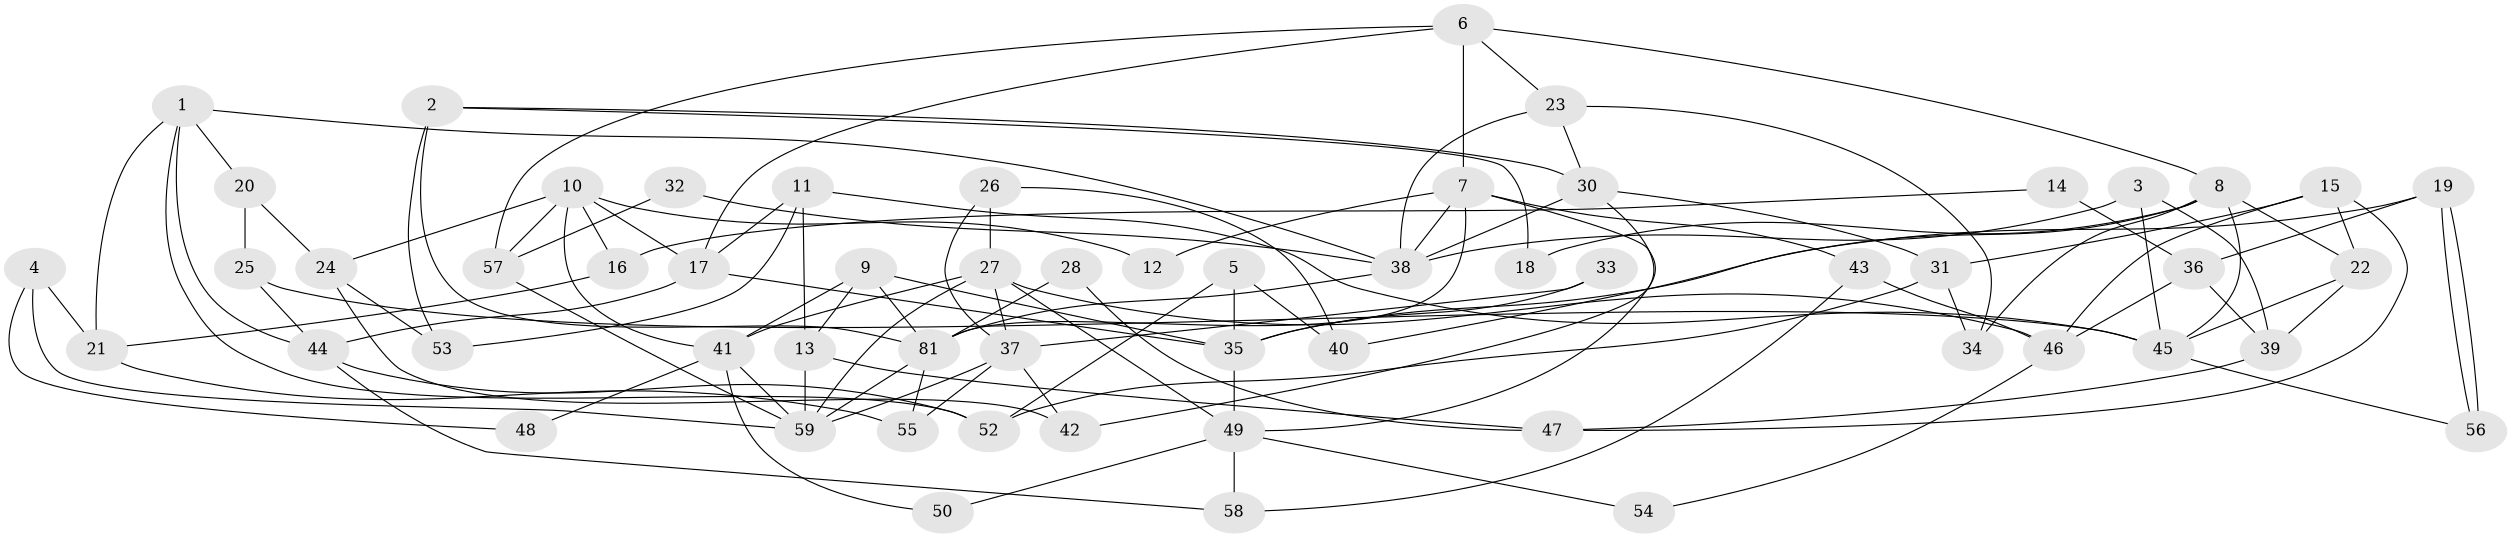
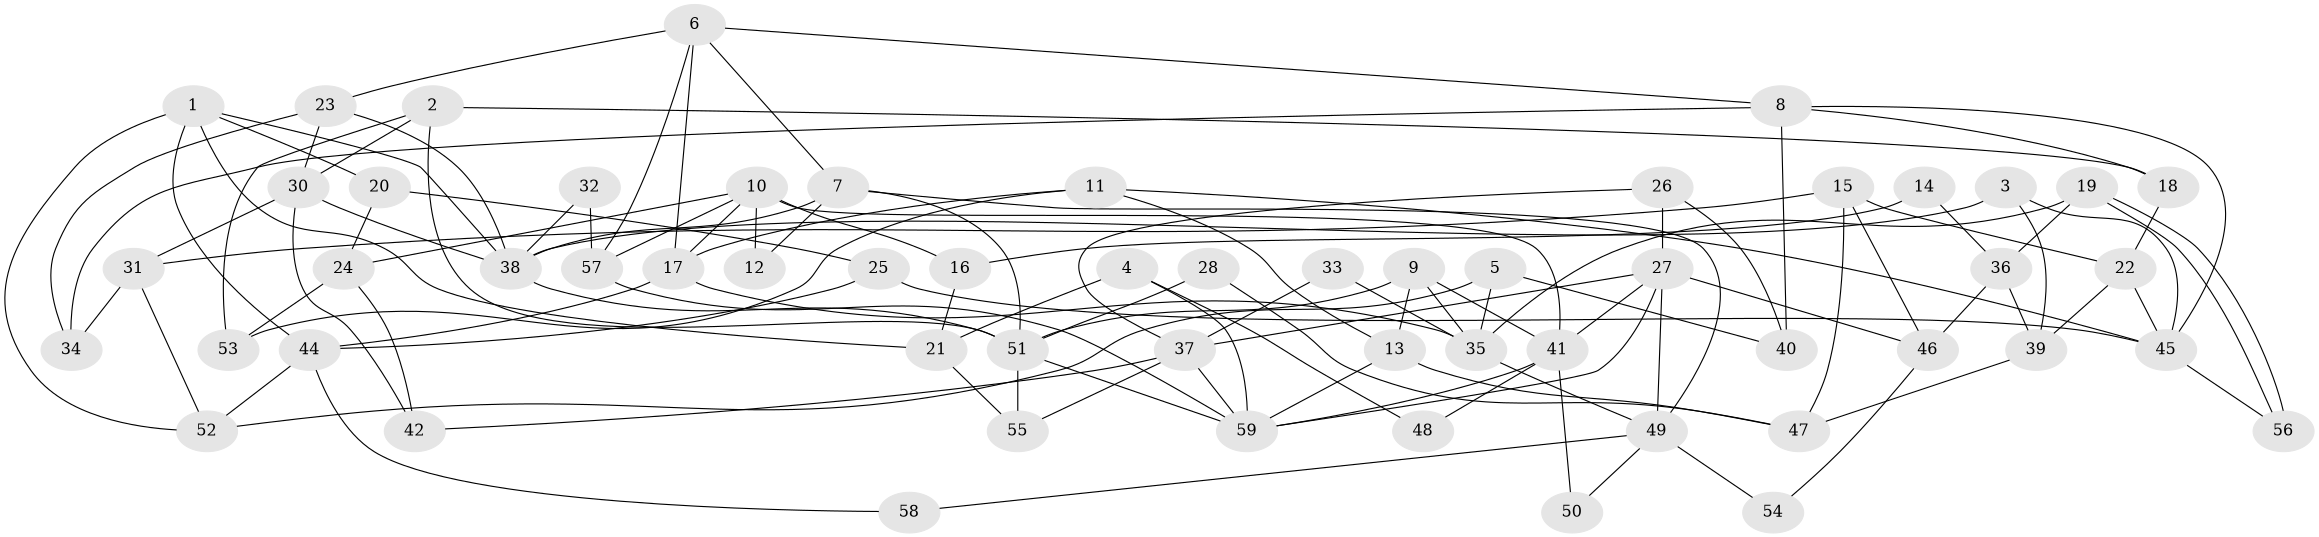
edge "8" -- "22": now "18" -- "22"
node "43": removed
node "81": label "81" -> "51"
